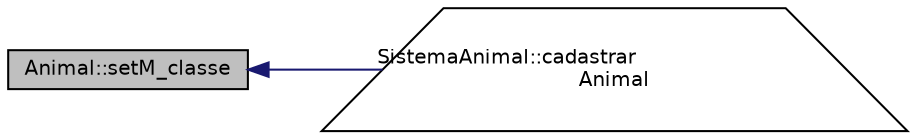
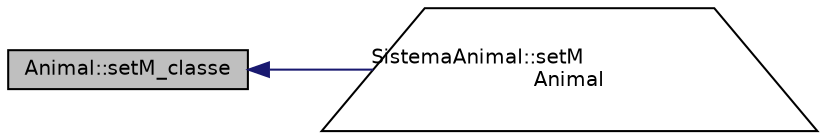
node "SistemaAnimal::cadastrar Animal": label "SistemaAnimal::cadastrar Animal" -> "SistemaAnimal::setM Animal"
